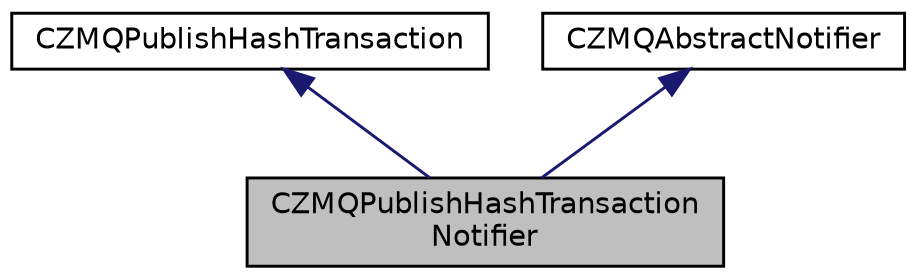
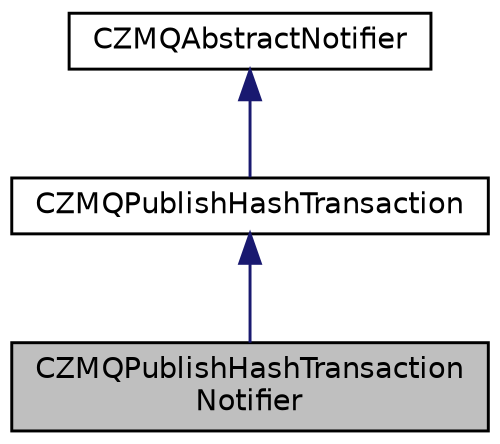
edge "CZMQPublishHashTransaction Notifier" -> "CZMQAbstractNotifier": now "CZMQPublishHashTransaction" -> "CZMQAbstractNotifier"
